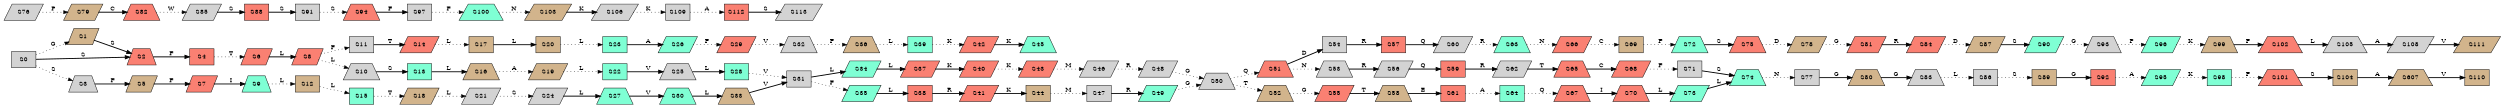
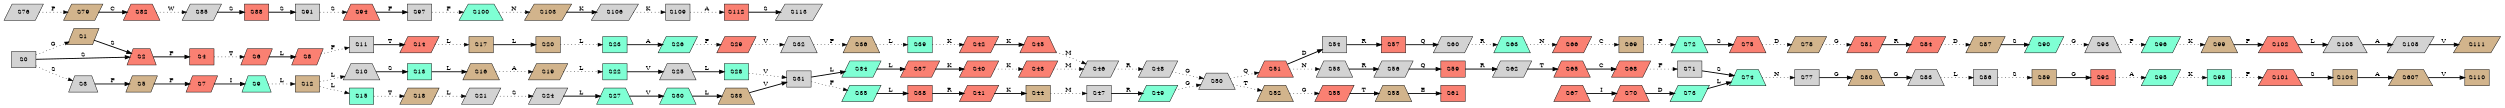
node "S45": fillcolor aquamarine -> salmon
edge "S45" -> "S46": added, label "M"
edge "S8" -> "S10": now "S12" -> "S10"
edge "S70" -> "S73": label "L" -> "D"
node "S64": removed
